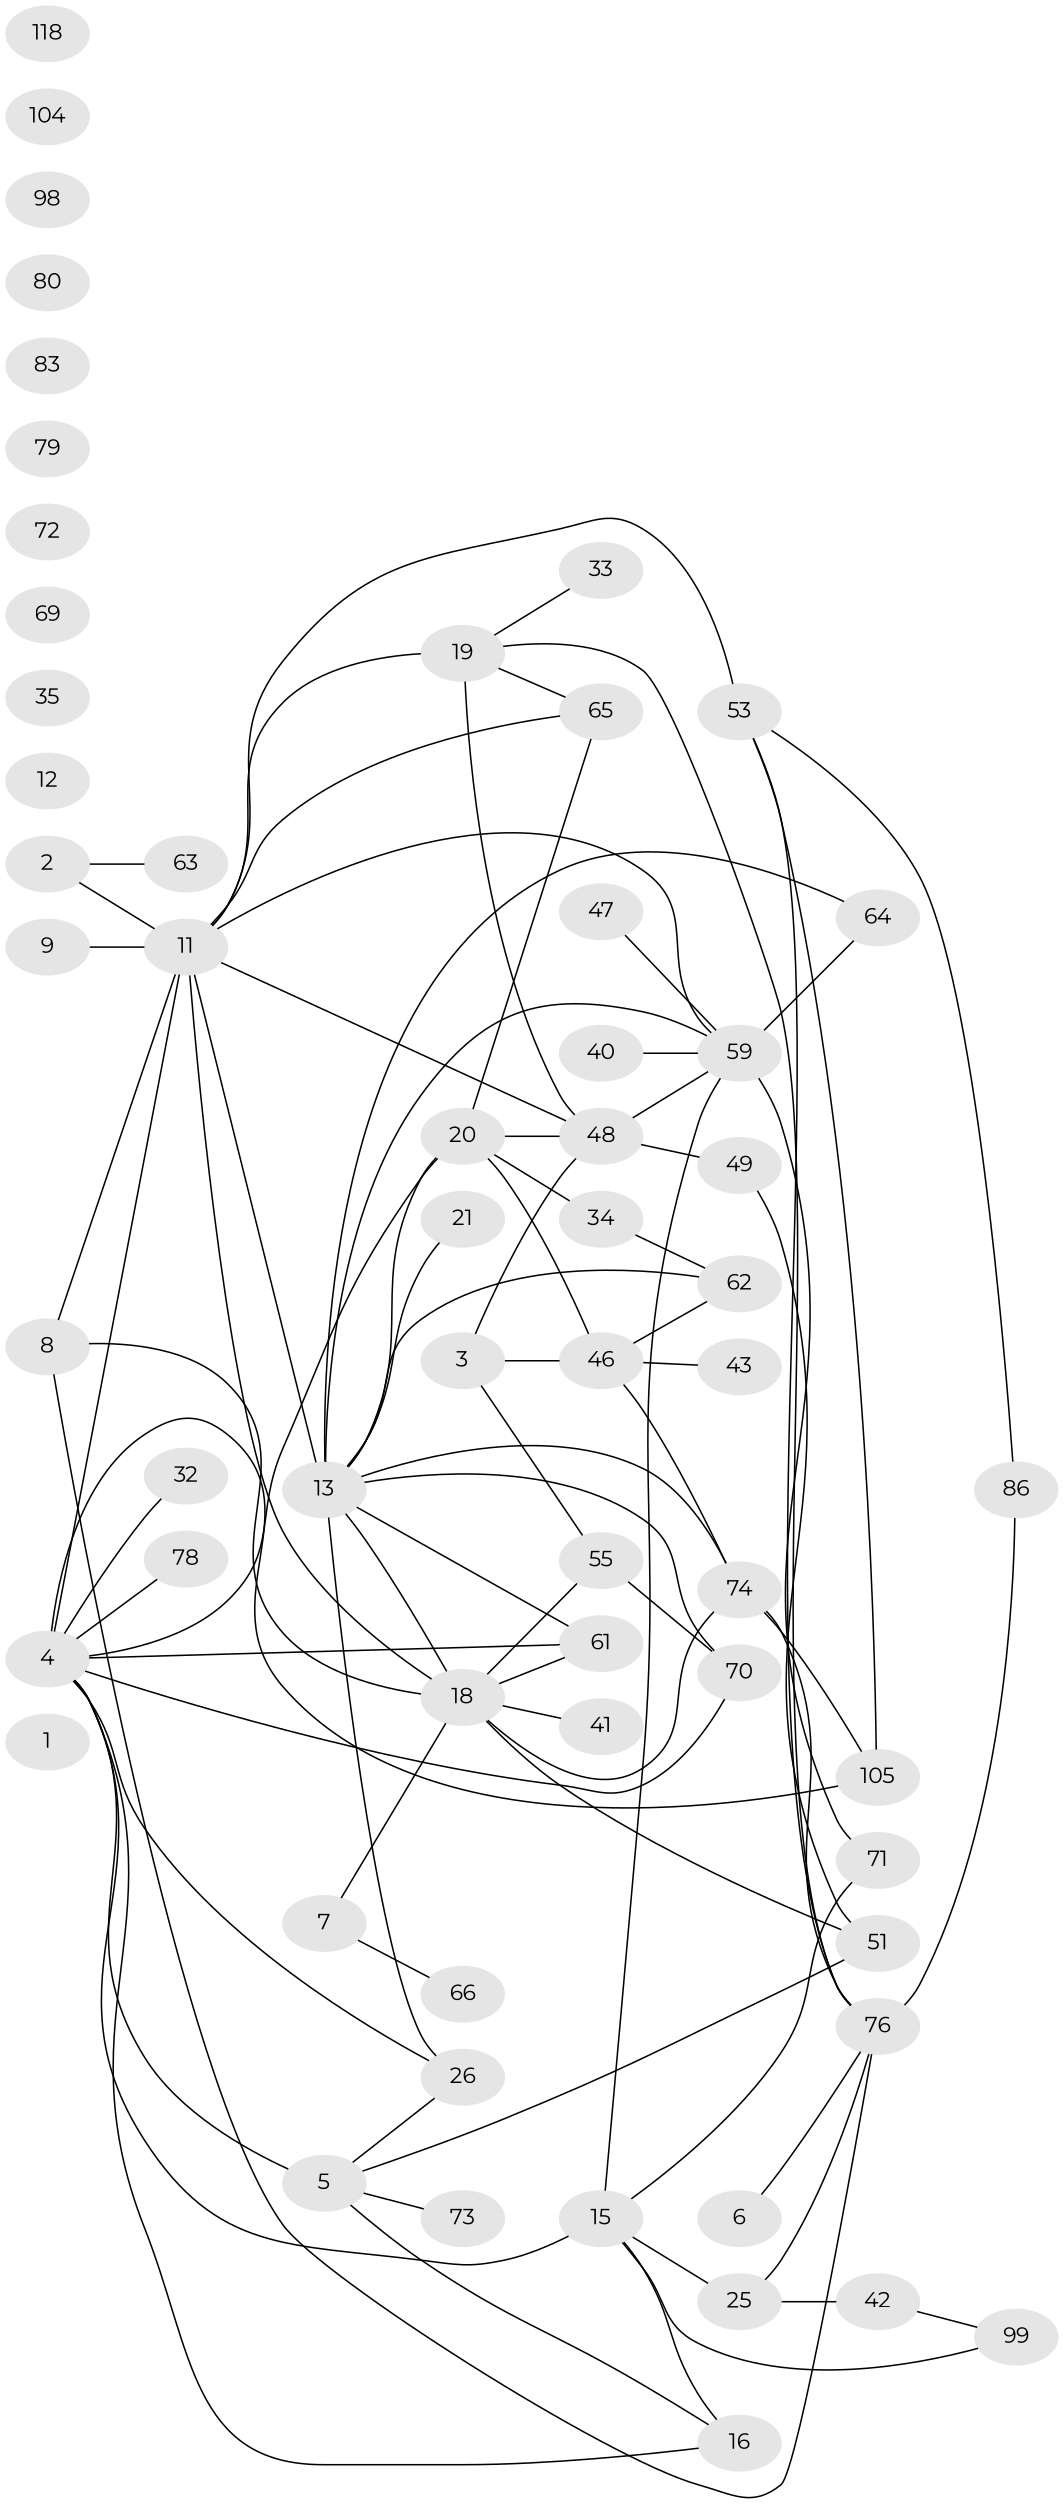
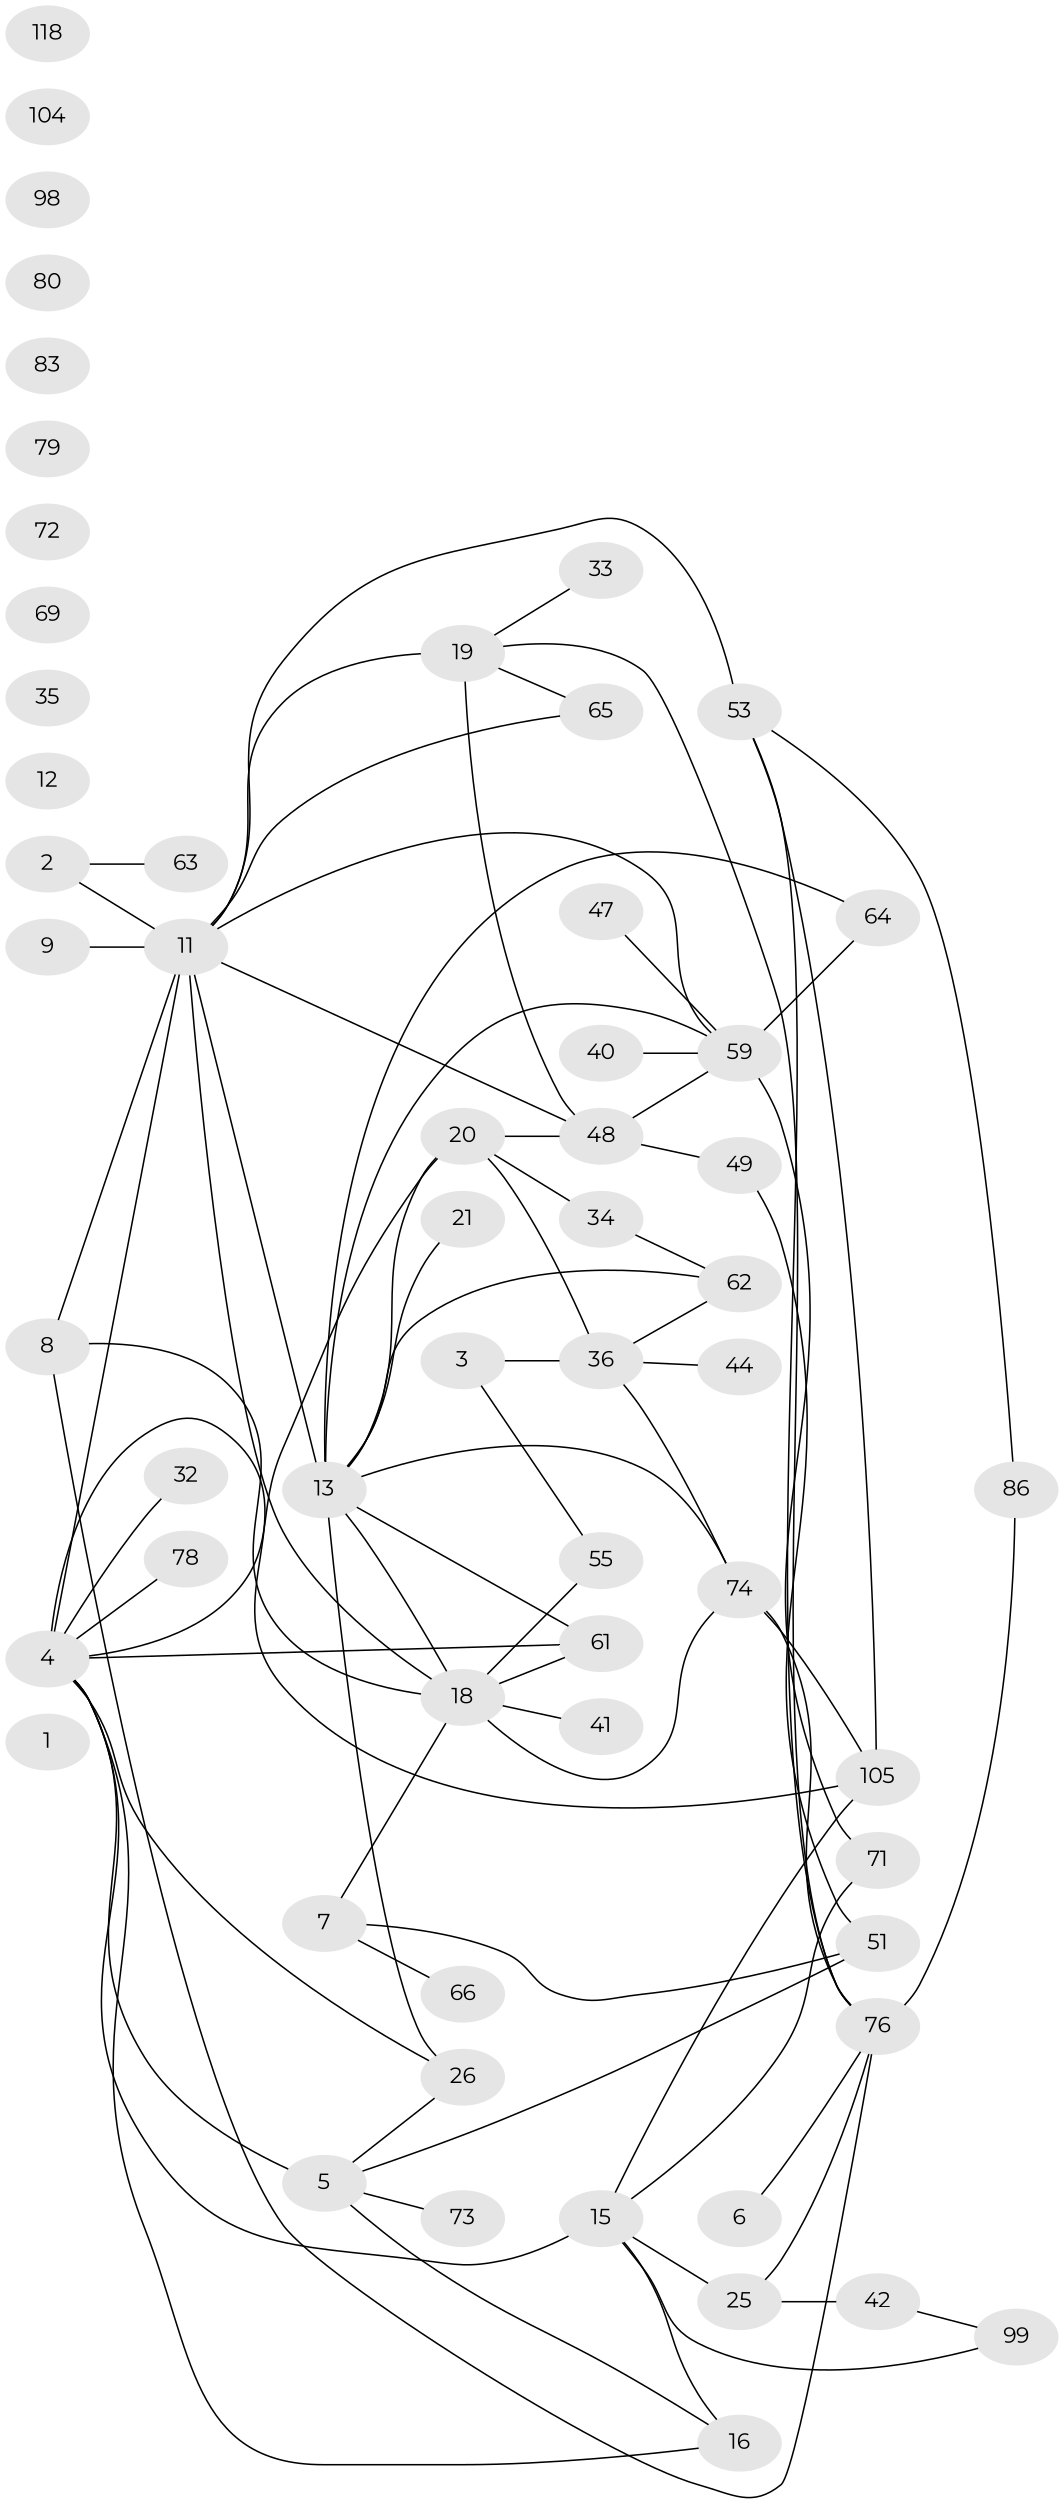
edge "65" -- "20": removed
edge "48" -- "3": removed
node "46": label "46" -> "36"
node "43": label "43" -> "44"
edge "59" -- "15": now "105" -- "15"
node "70": removed
edge "18" -- "51": now "7" -- "51"
